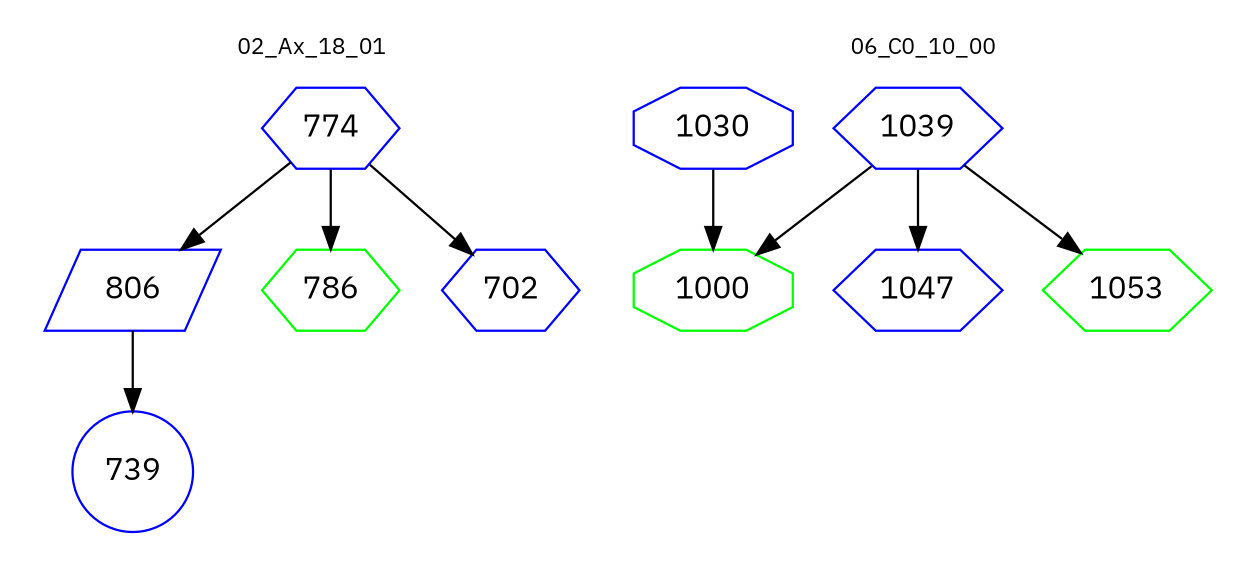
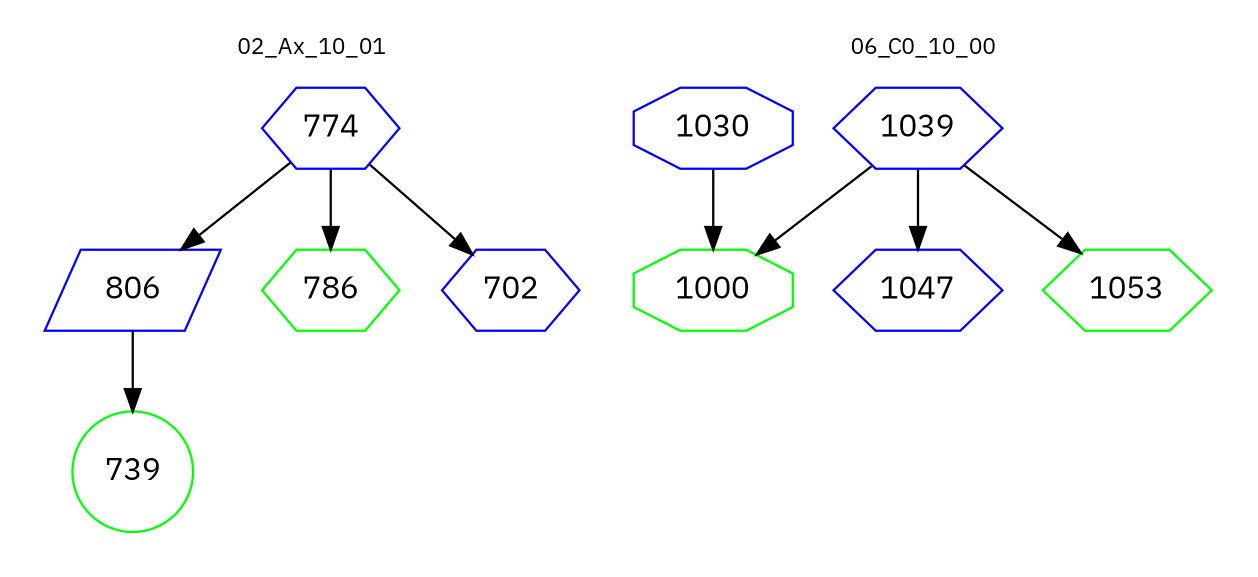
cluster "02_Ax_18_01": label "02_Ax_18_01" -> "02_Ax_10_01"
node "739": color blue -> green
